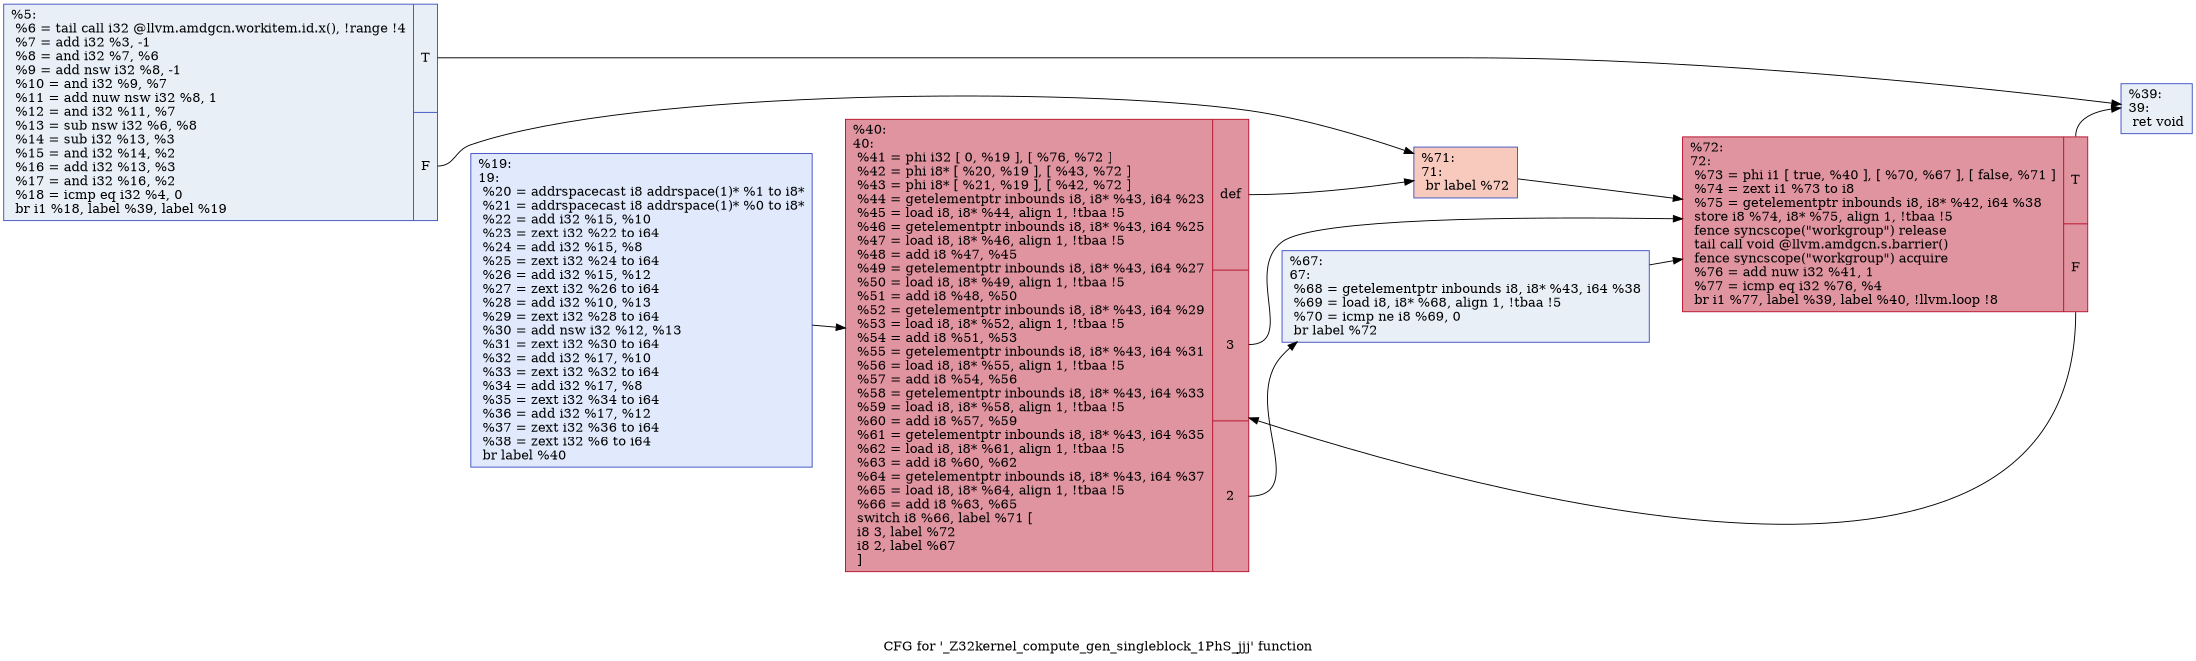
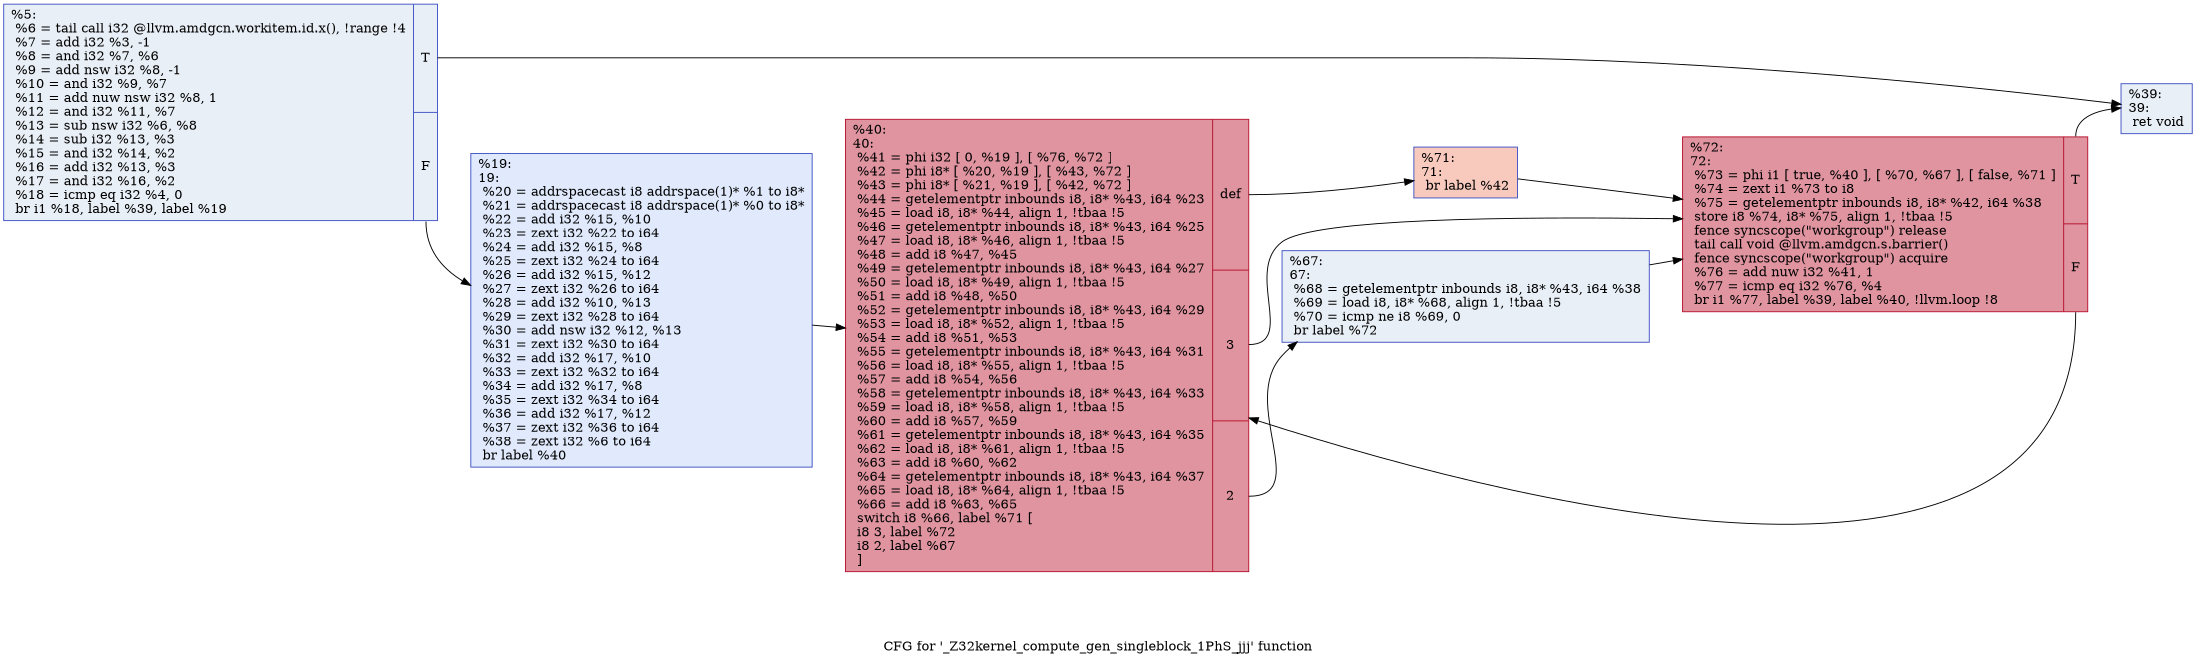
edge "%5:" -> "%71:": now "%5:" -> "%19:"
node "%71:": text "br label %72" -> "br label %42"
